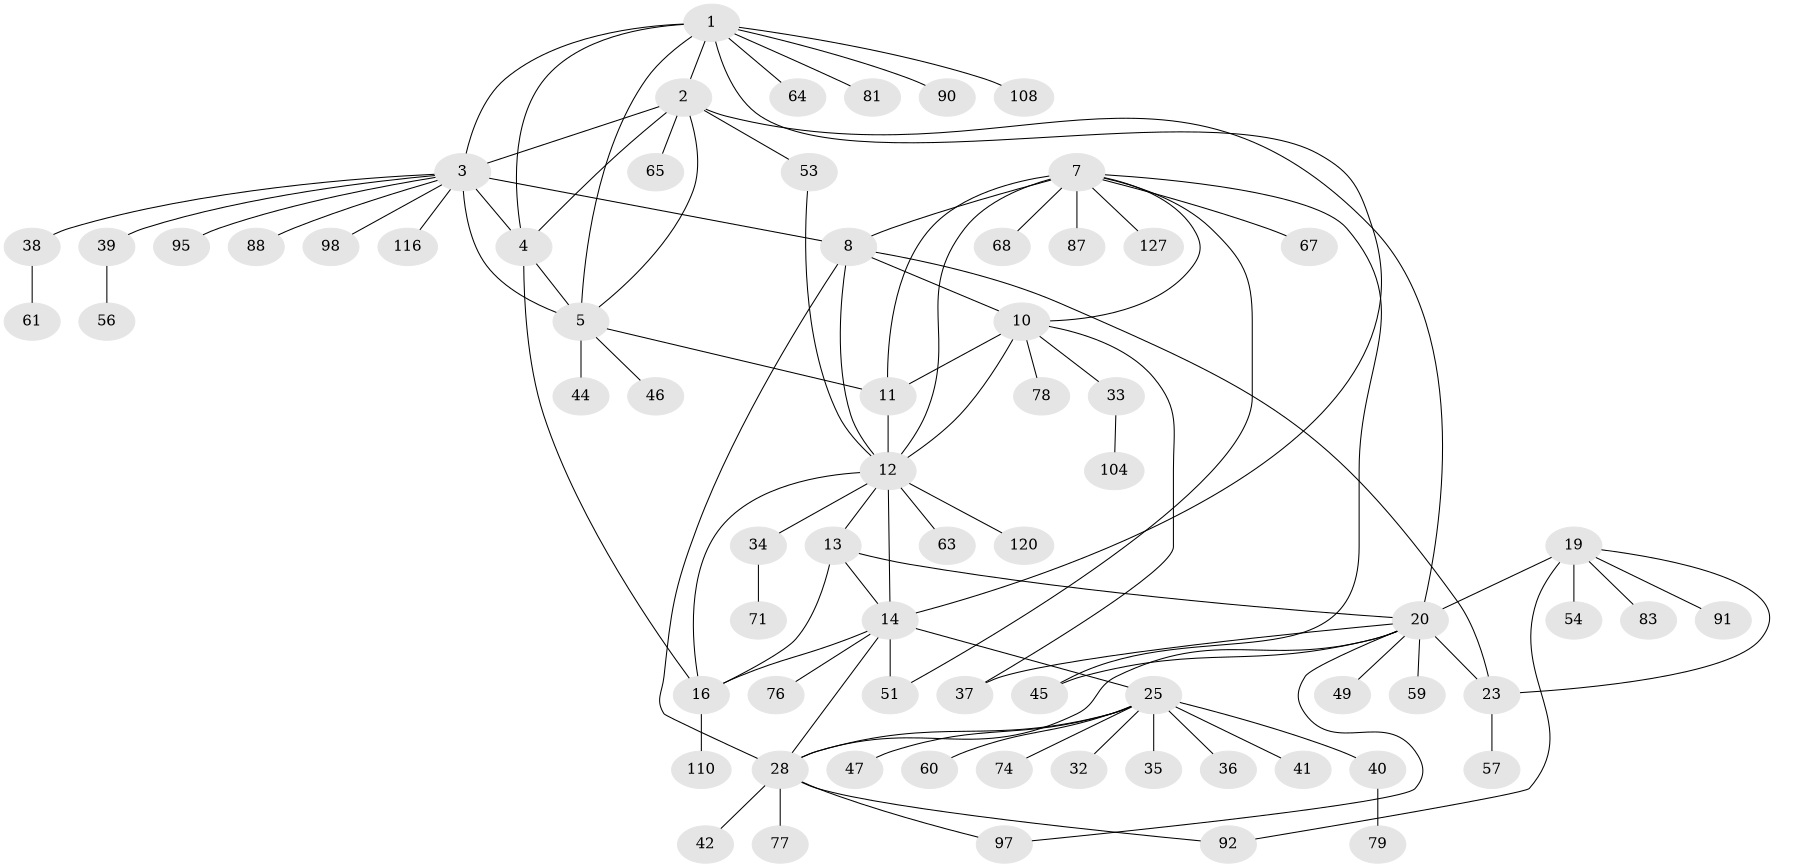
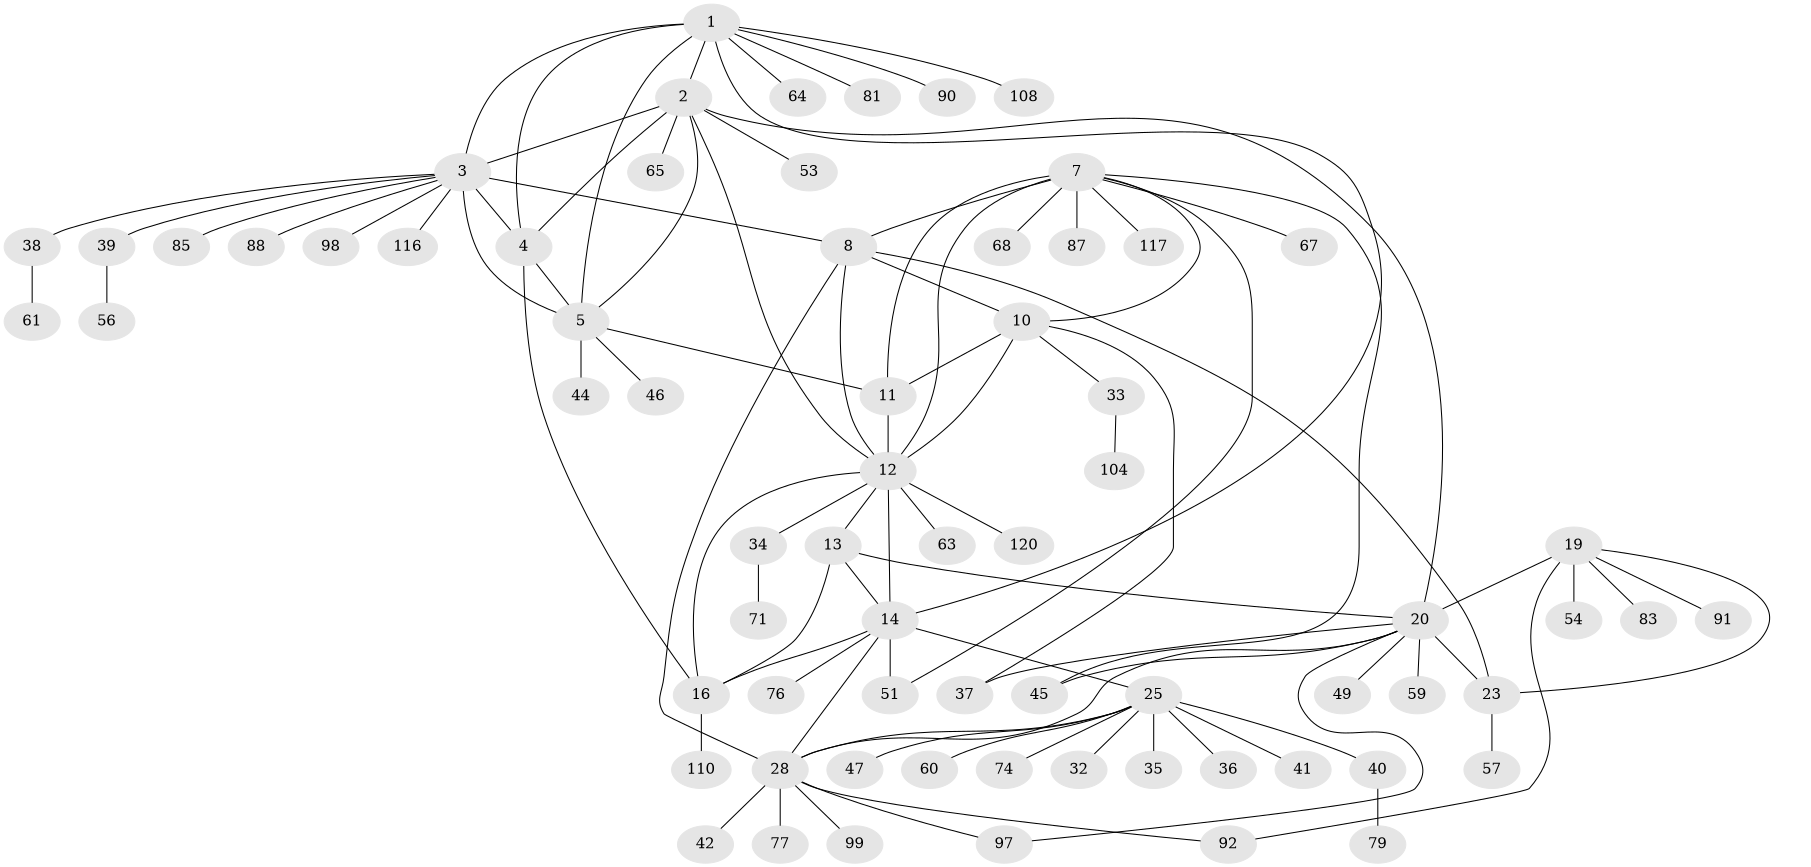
node "95": label "95" -> "85"
node "127": label "127" -> "117"
edge "53" -- "12": now "2" -- "12"
node "78": removed
node "99": added
